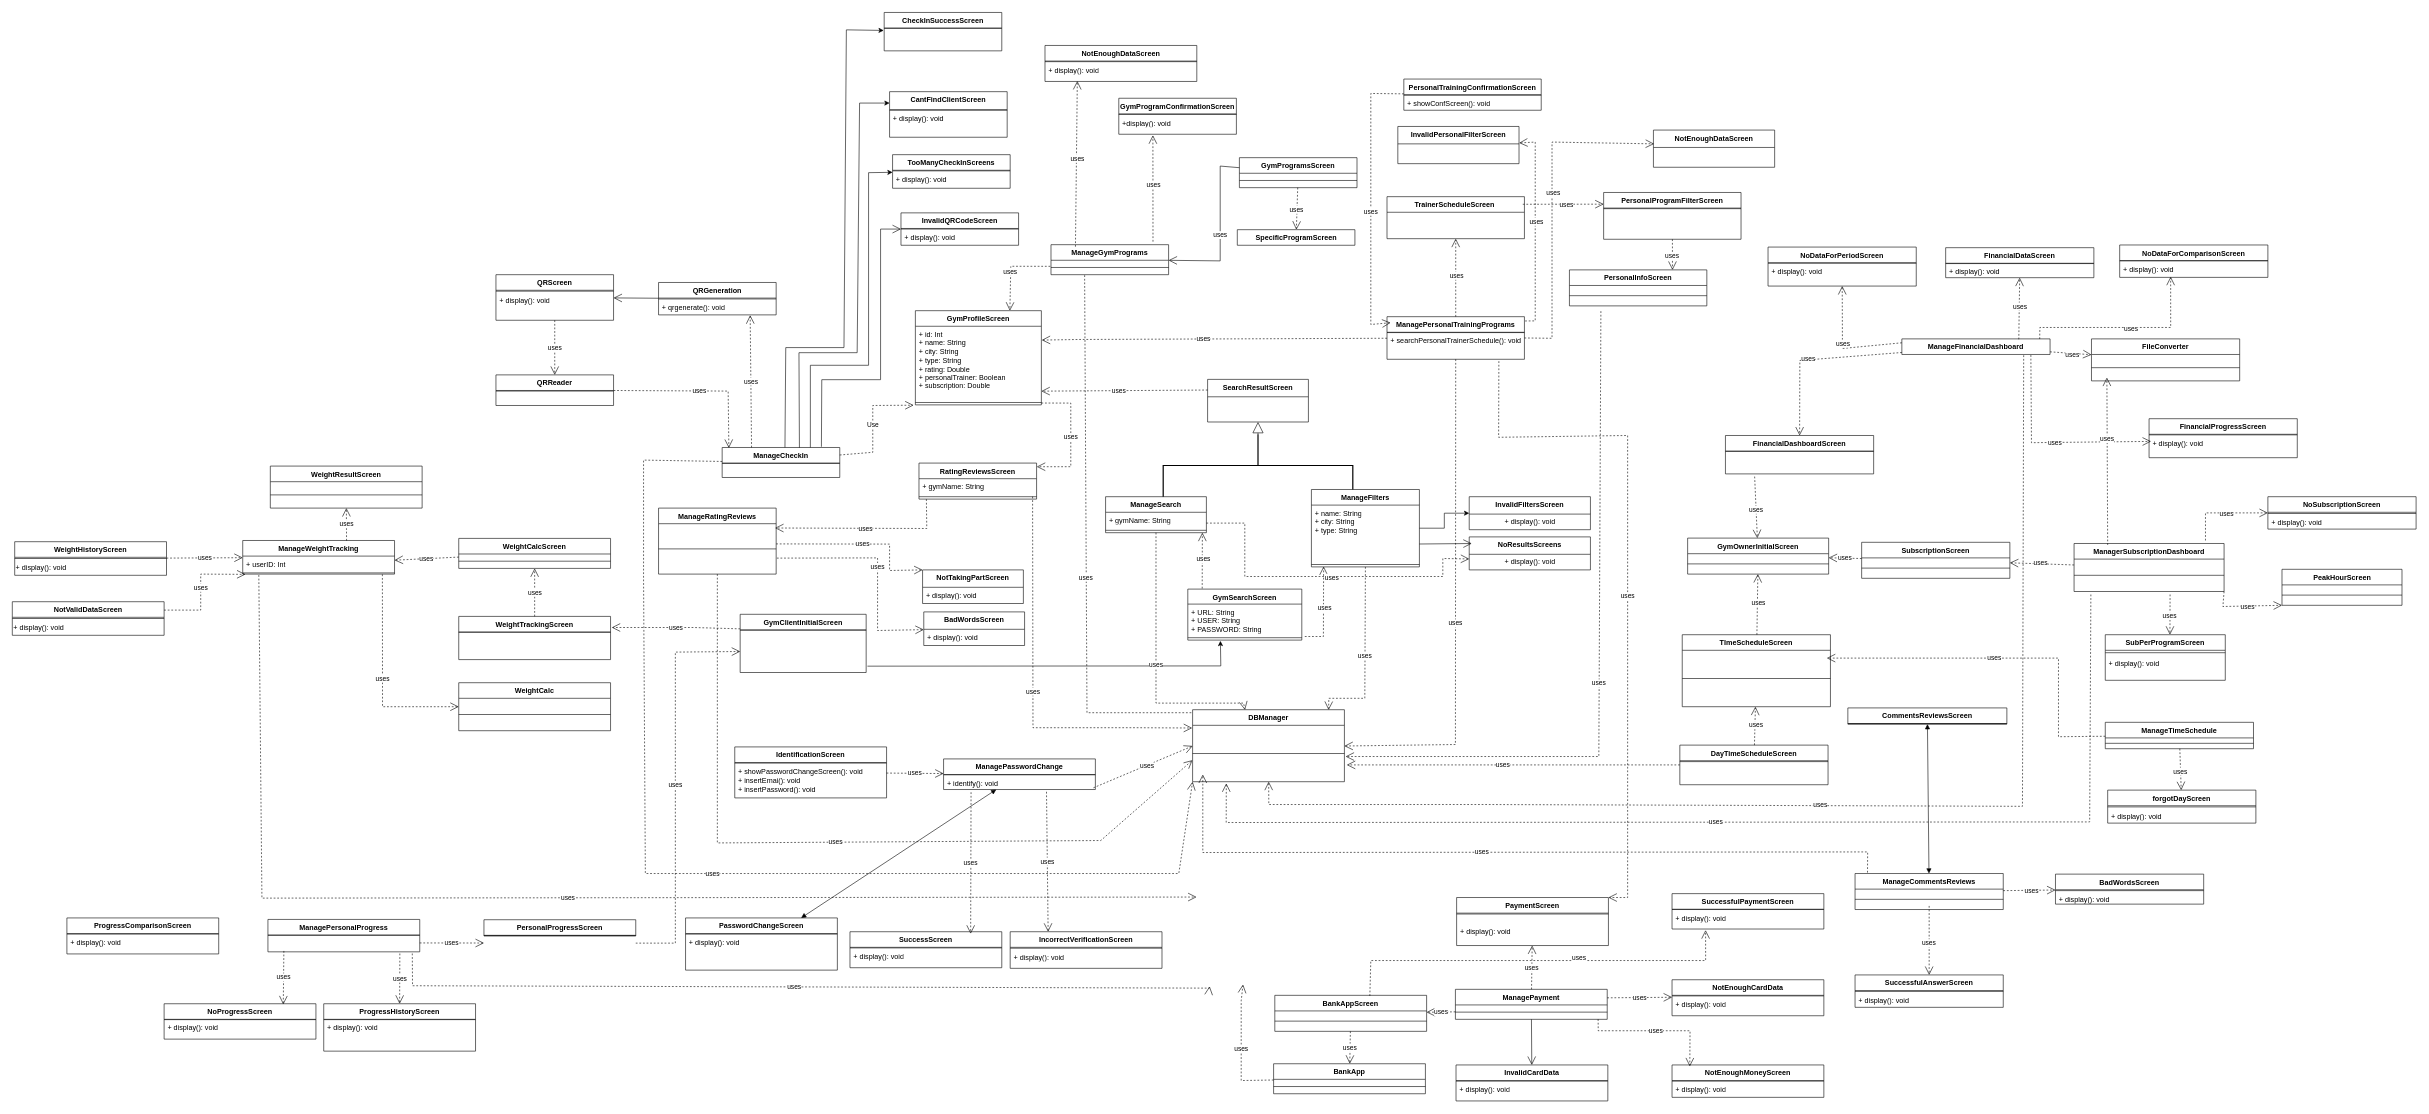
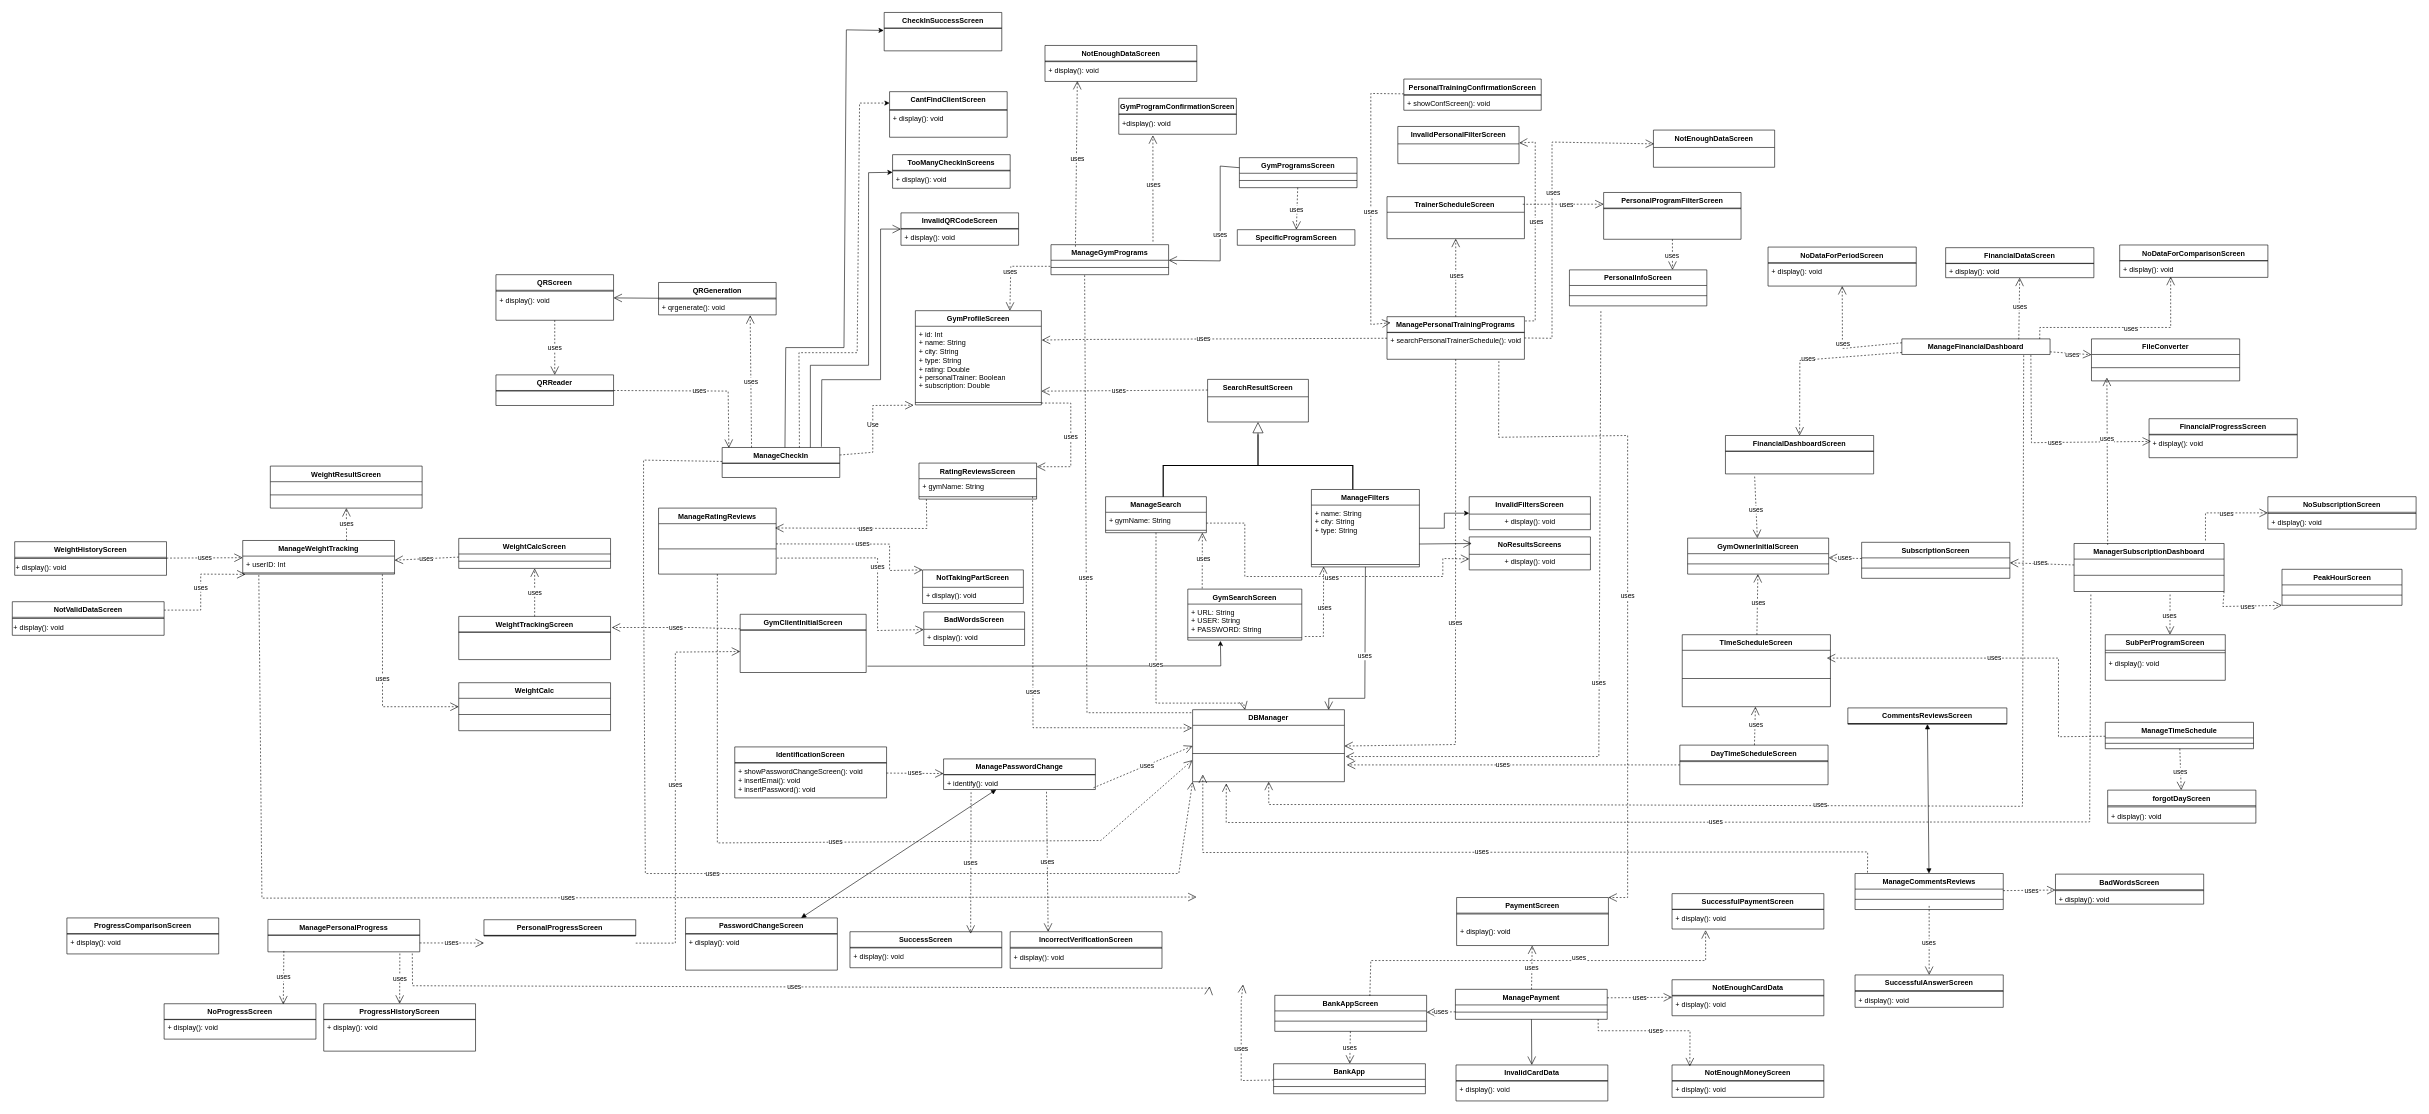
edge "ManageCheckIn" -> "CantFindClientScreen": style solid -> dashed
edge "ManageFilters" -> "DBManager": style dashed -> solid
